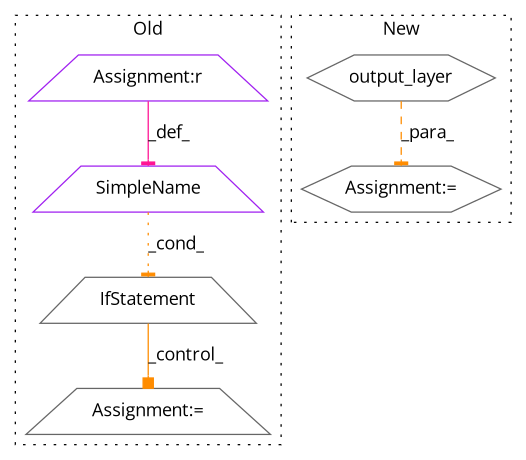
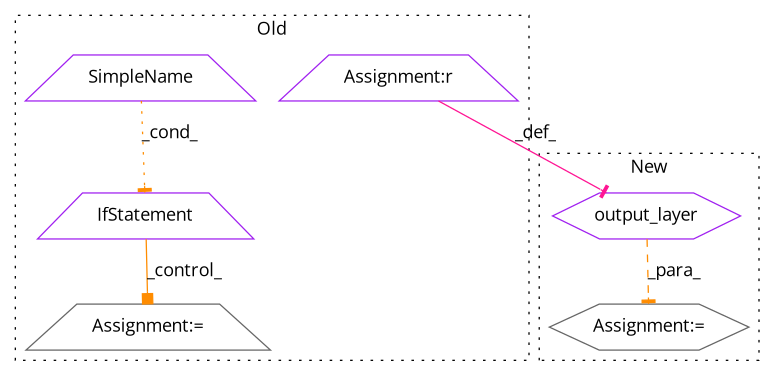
node "output_layer": color gray40 -> purple
edge "Assignment:r" -> "SimpleName": now "Assignment:r" -> "output_layer"
node "IfStatement": color gray40 -> purple
